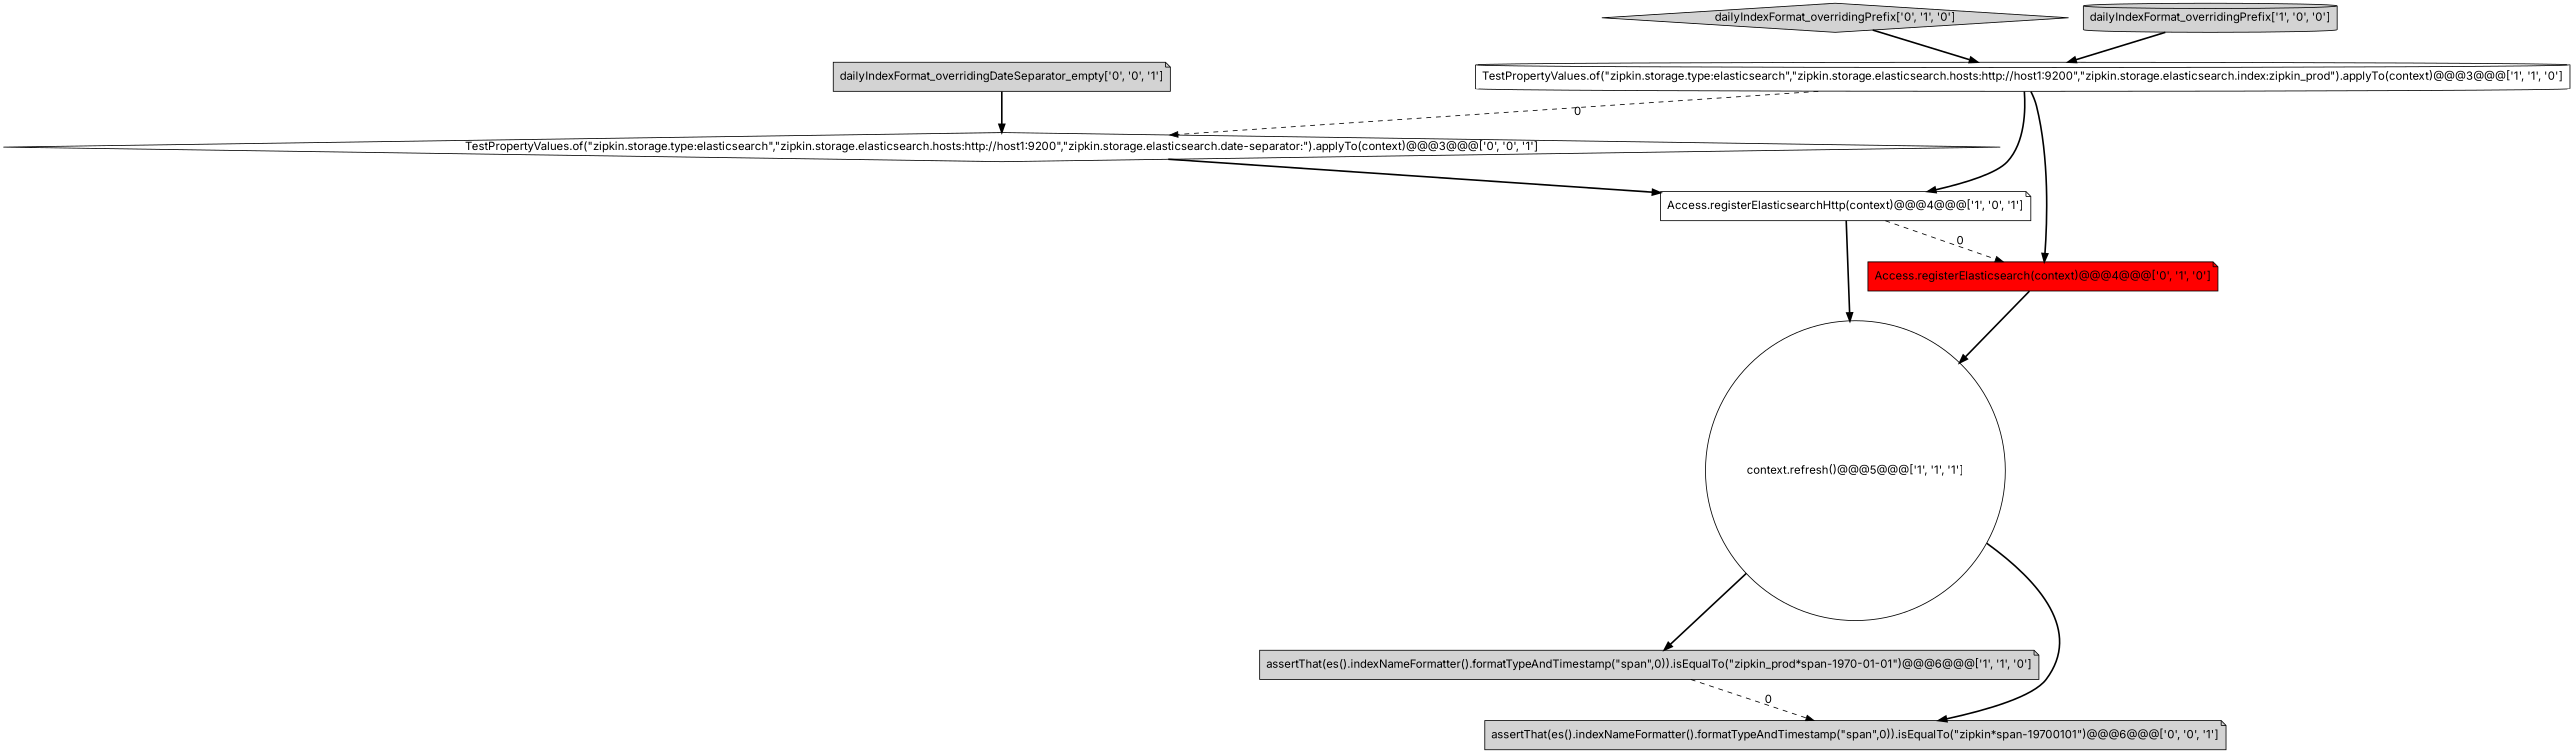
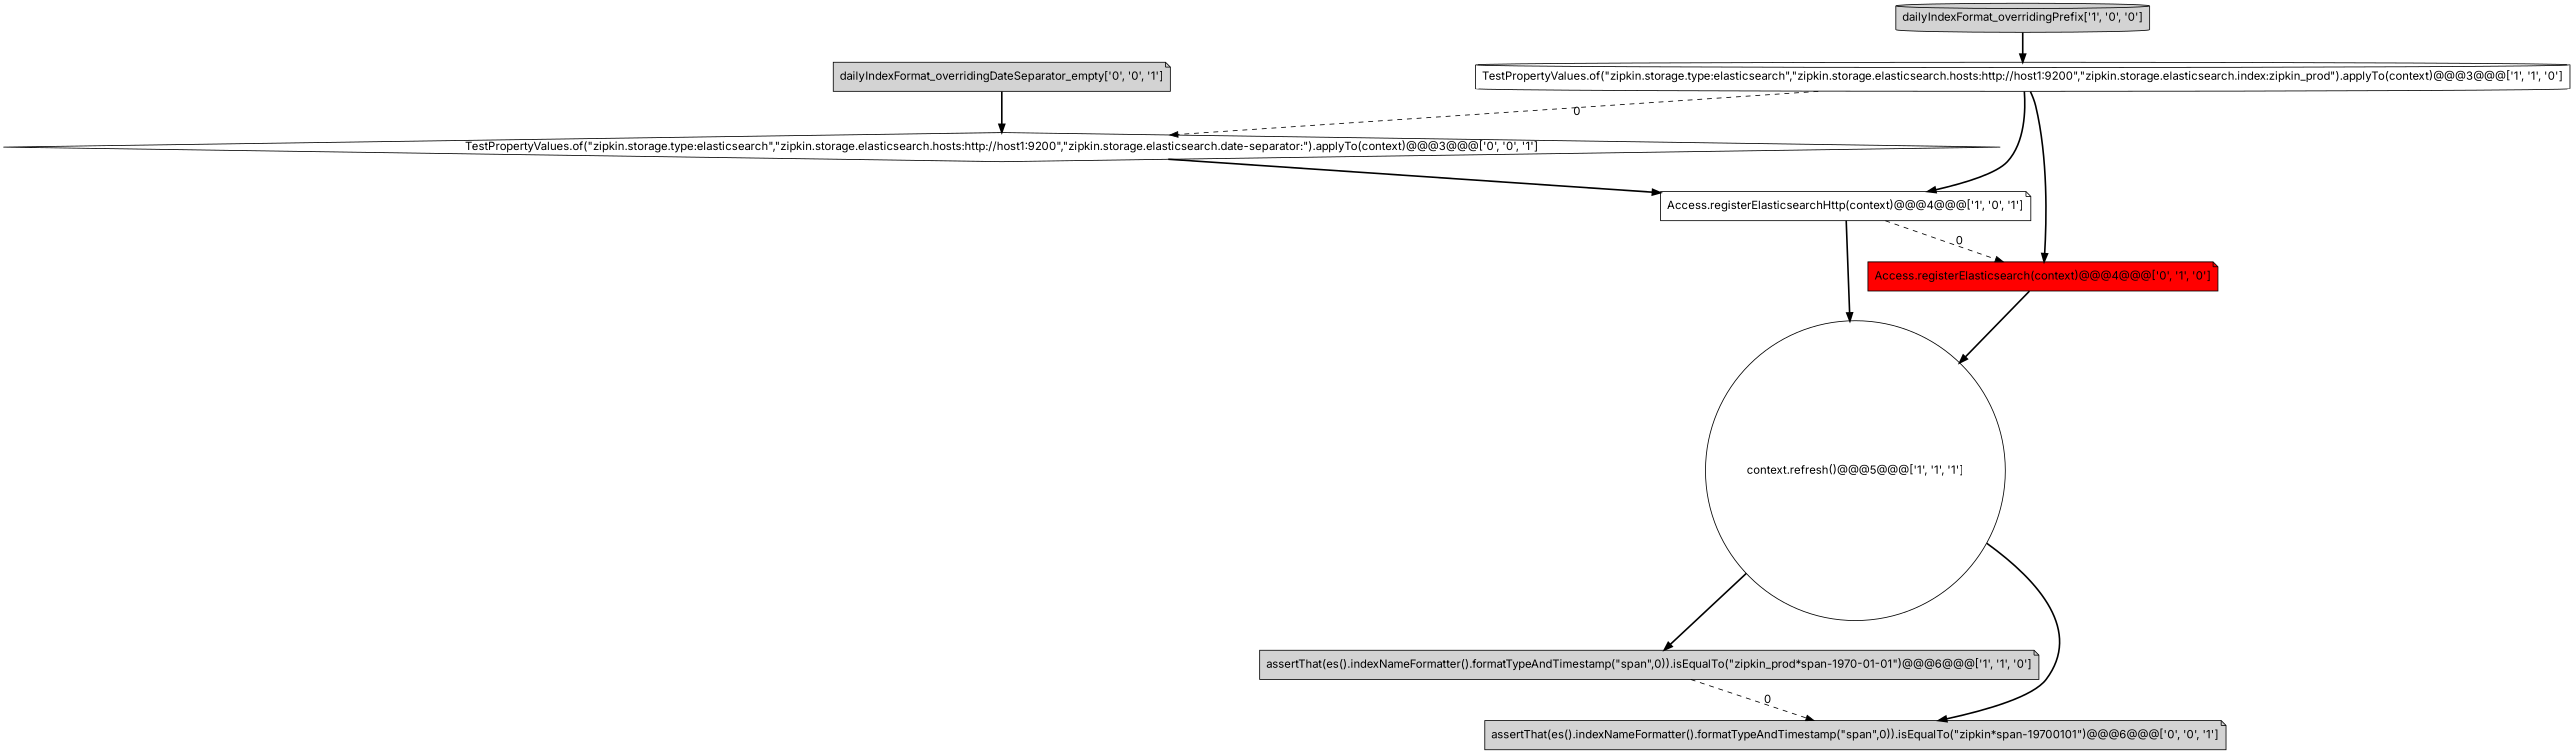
node "dailyIndexFormat_overridingPrefix['0', '1', '0']": removed
